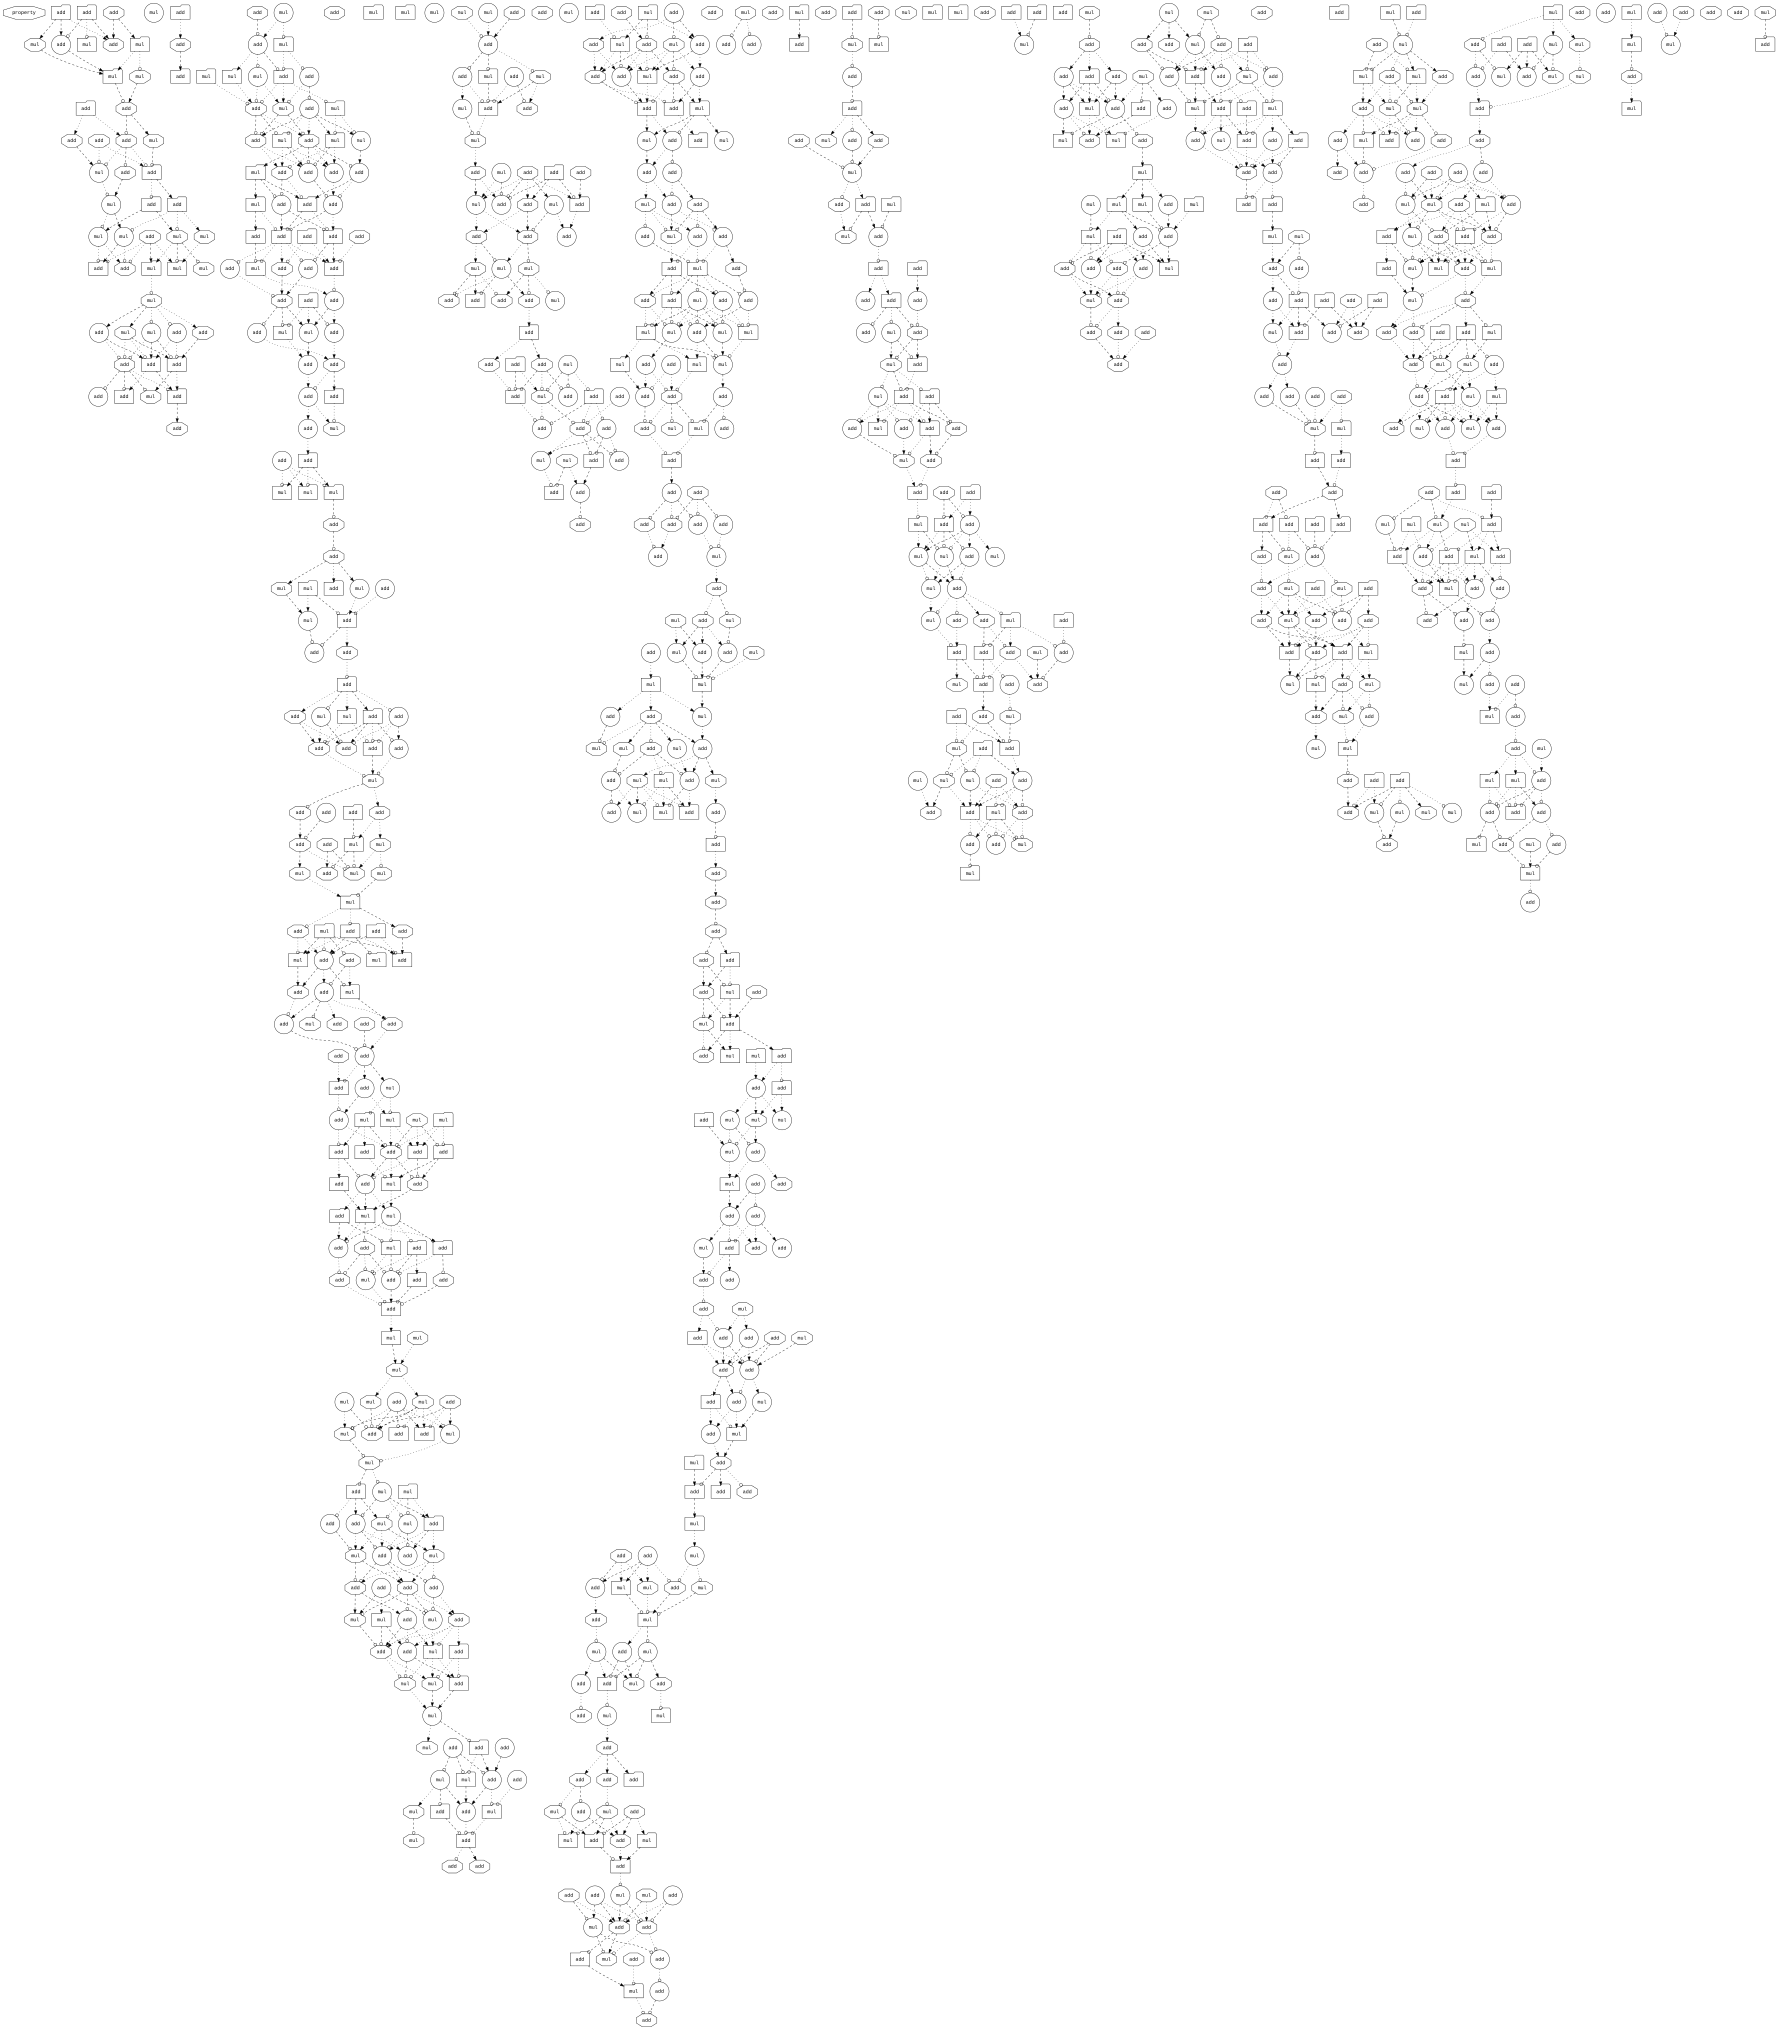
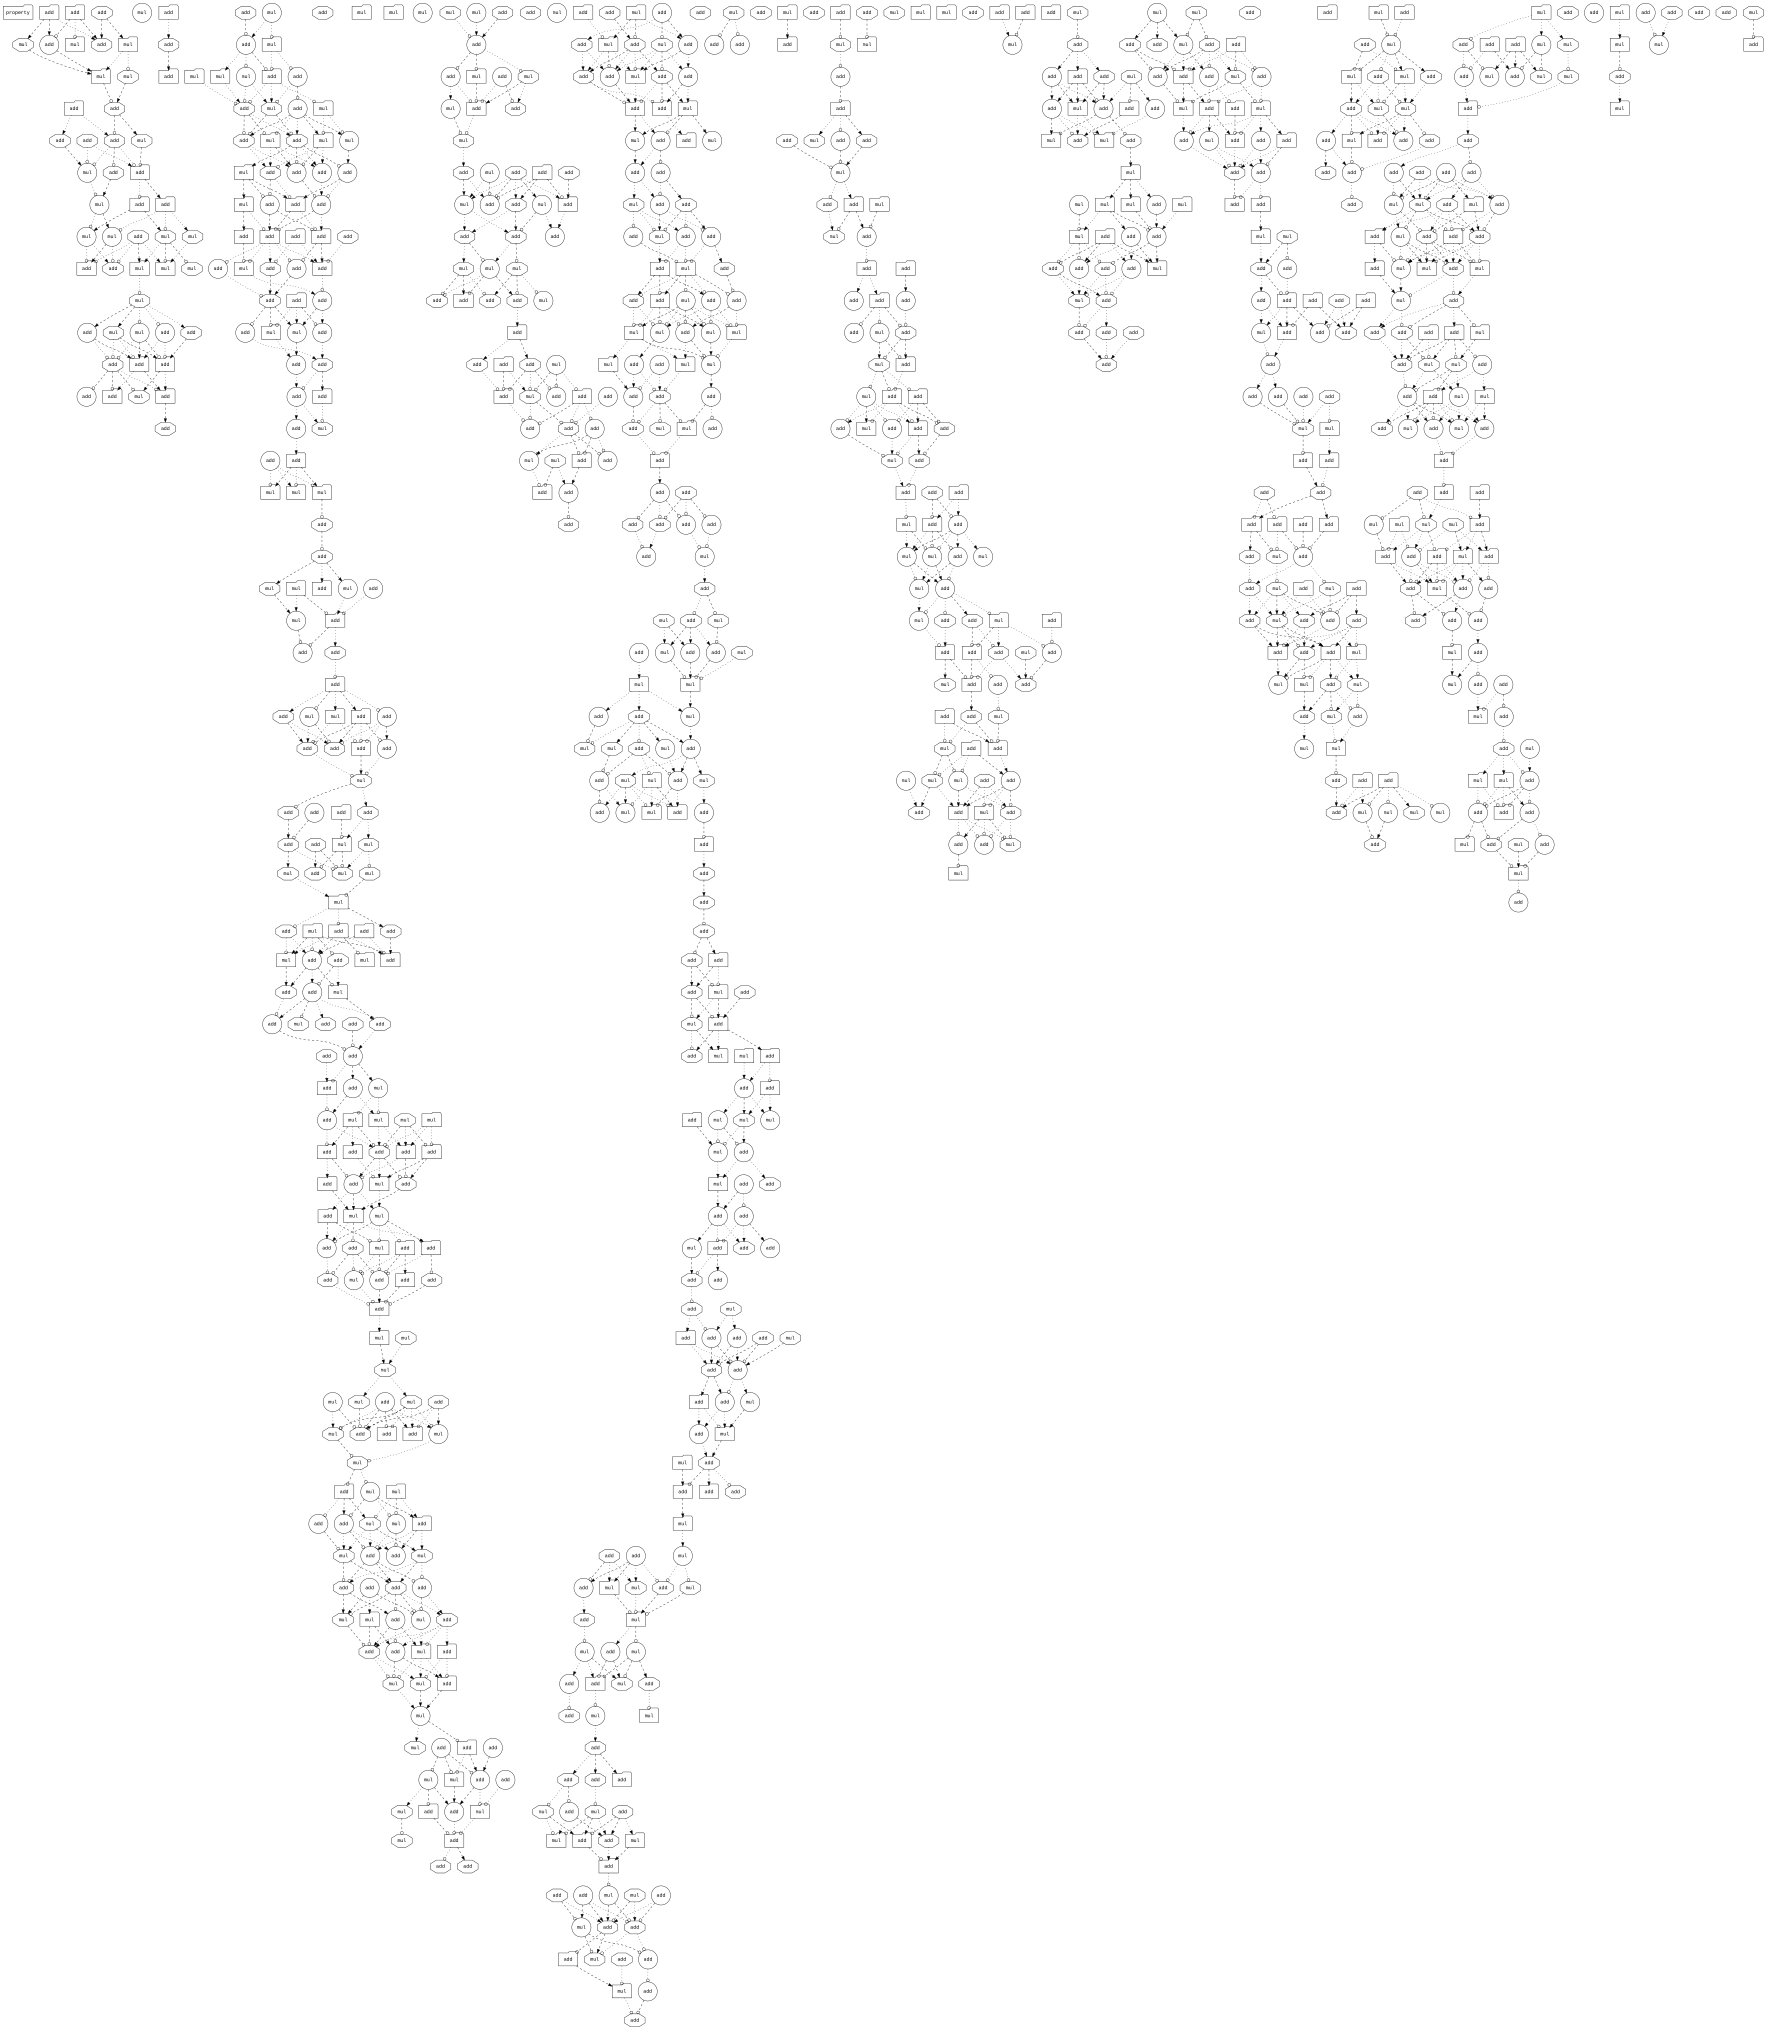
node "property": shape octagon -> folder
